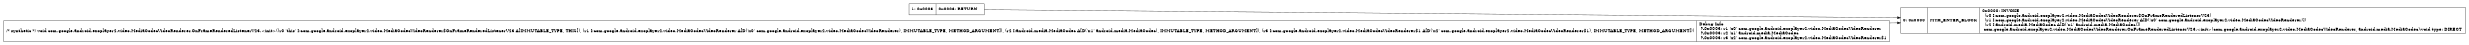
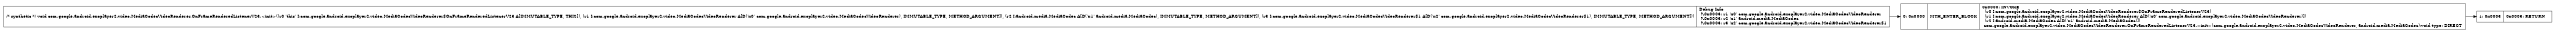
edge "1: 0x0003" -> "0: 0x0000": reversed
